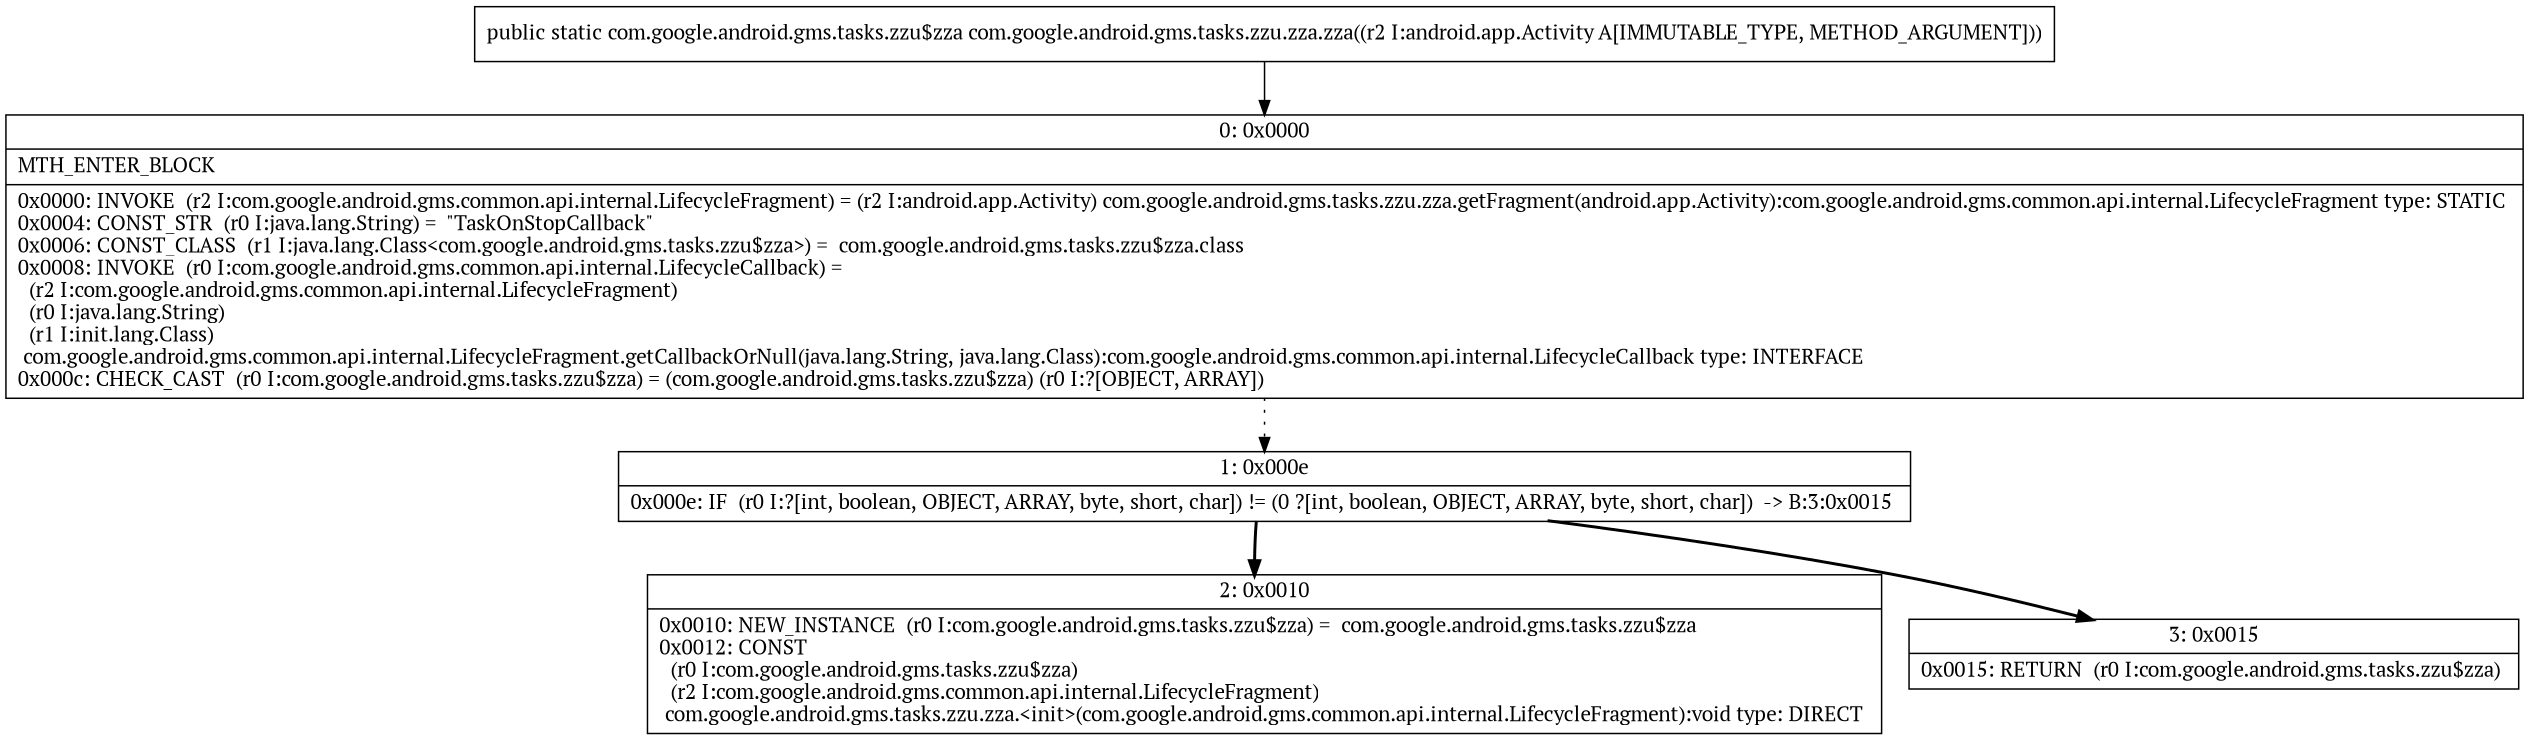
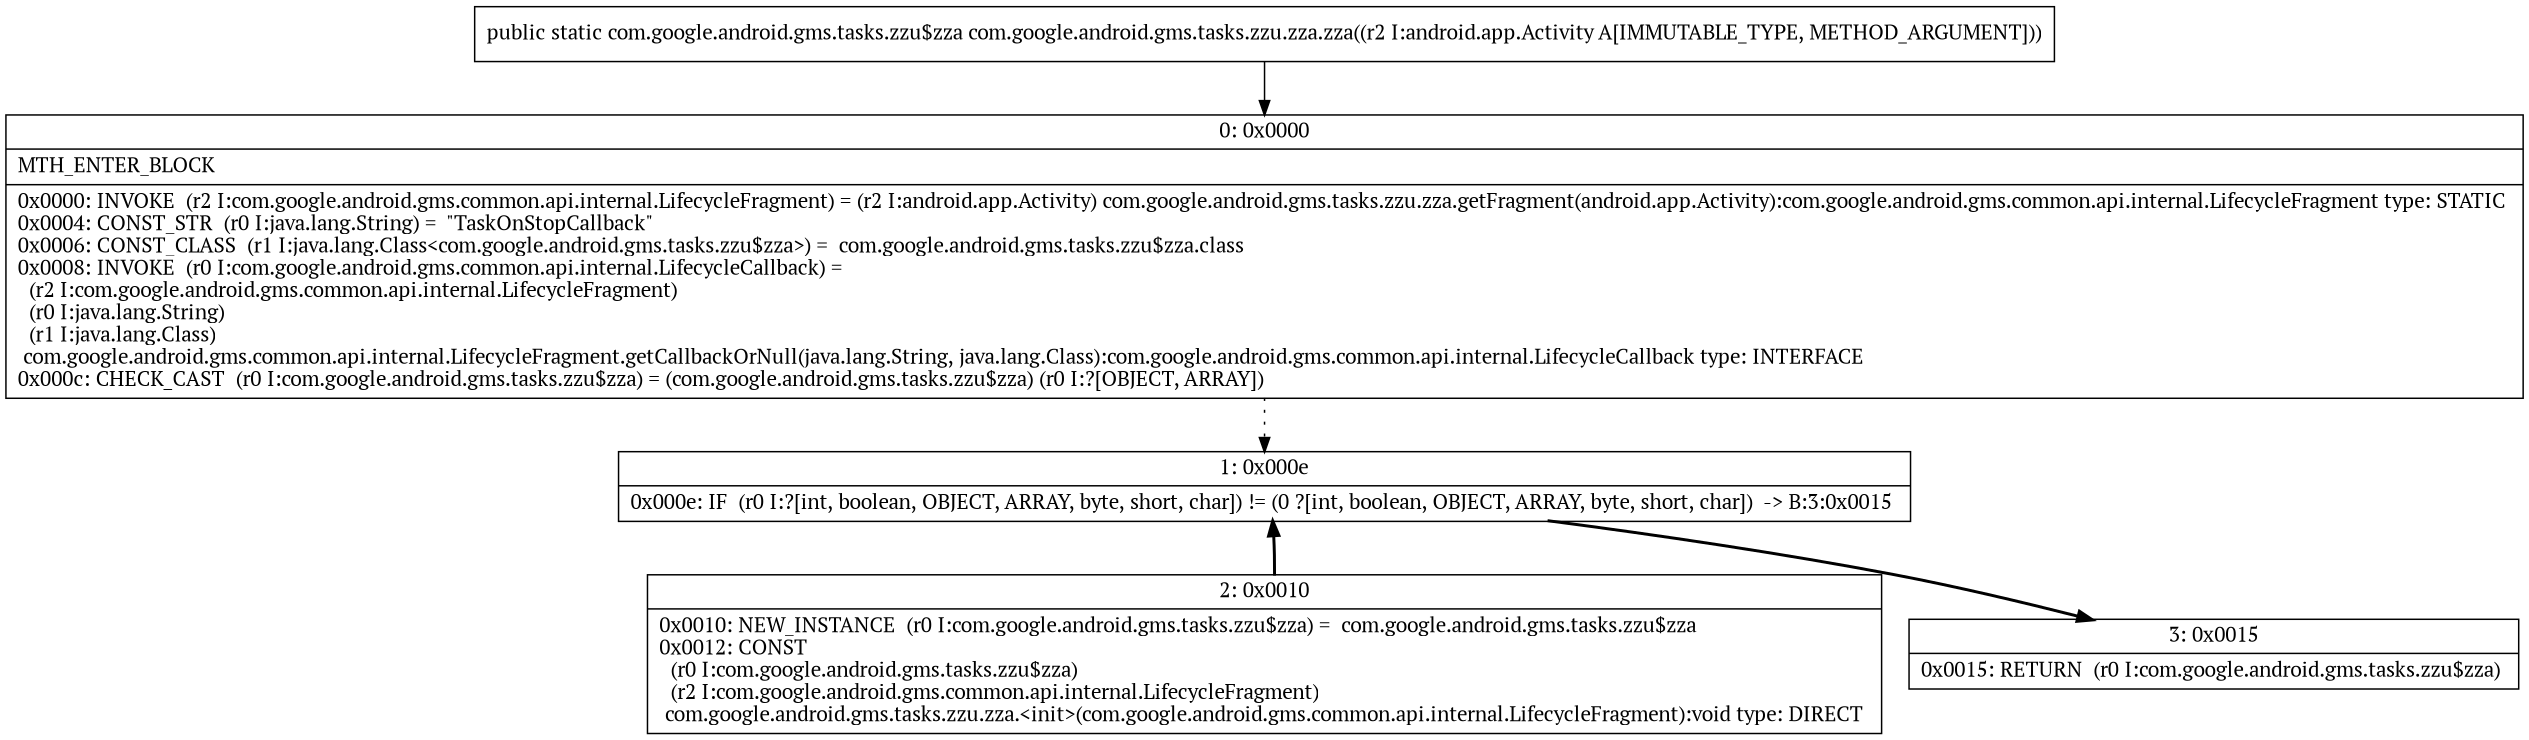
node "0: 0x0000": text "(r1 I:init.lang.Class)" -> "(r1 I:java.lang.Class)"
edge "1: 0x000e" -> "2: 0x0010": reversed
